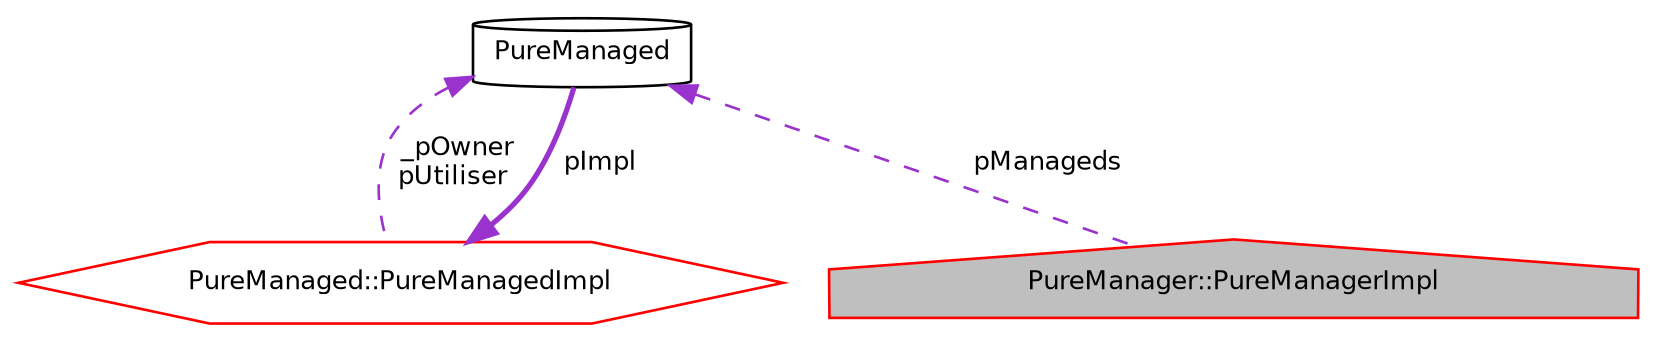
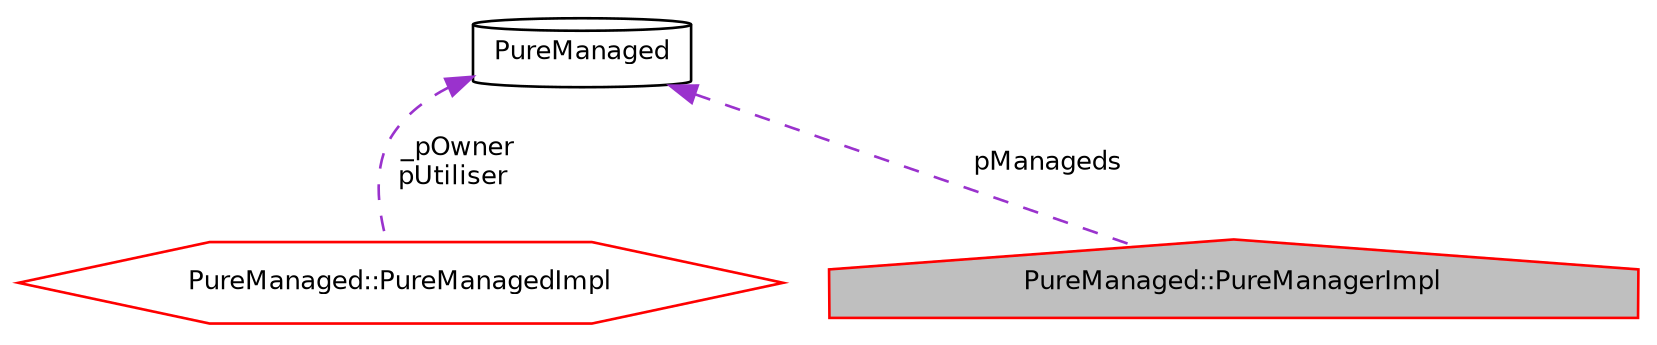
edge "PureManaged" -> "PureManaged::PureManagedImpl": removed, label "pImpl"
node "PureManager::PureManagerImpl": label "PureManager::PureManagerImpl" -> "PureManaged::PureManagerImpl"
